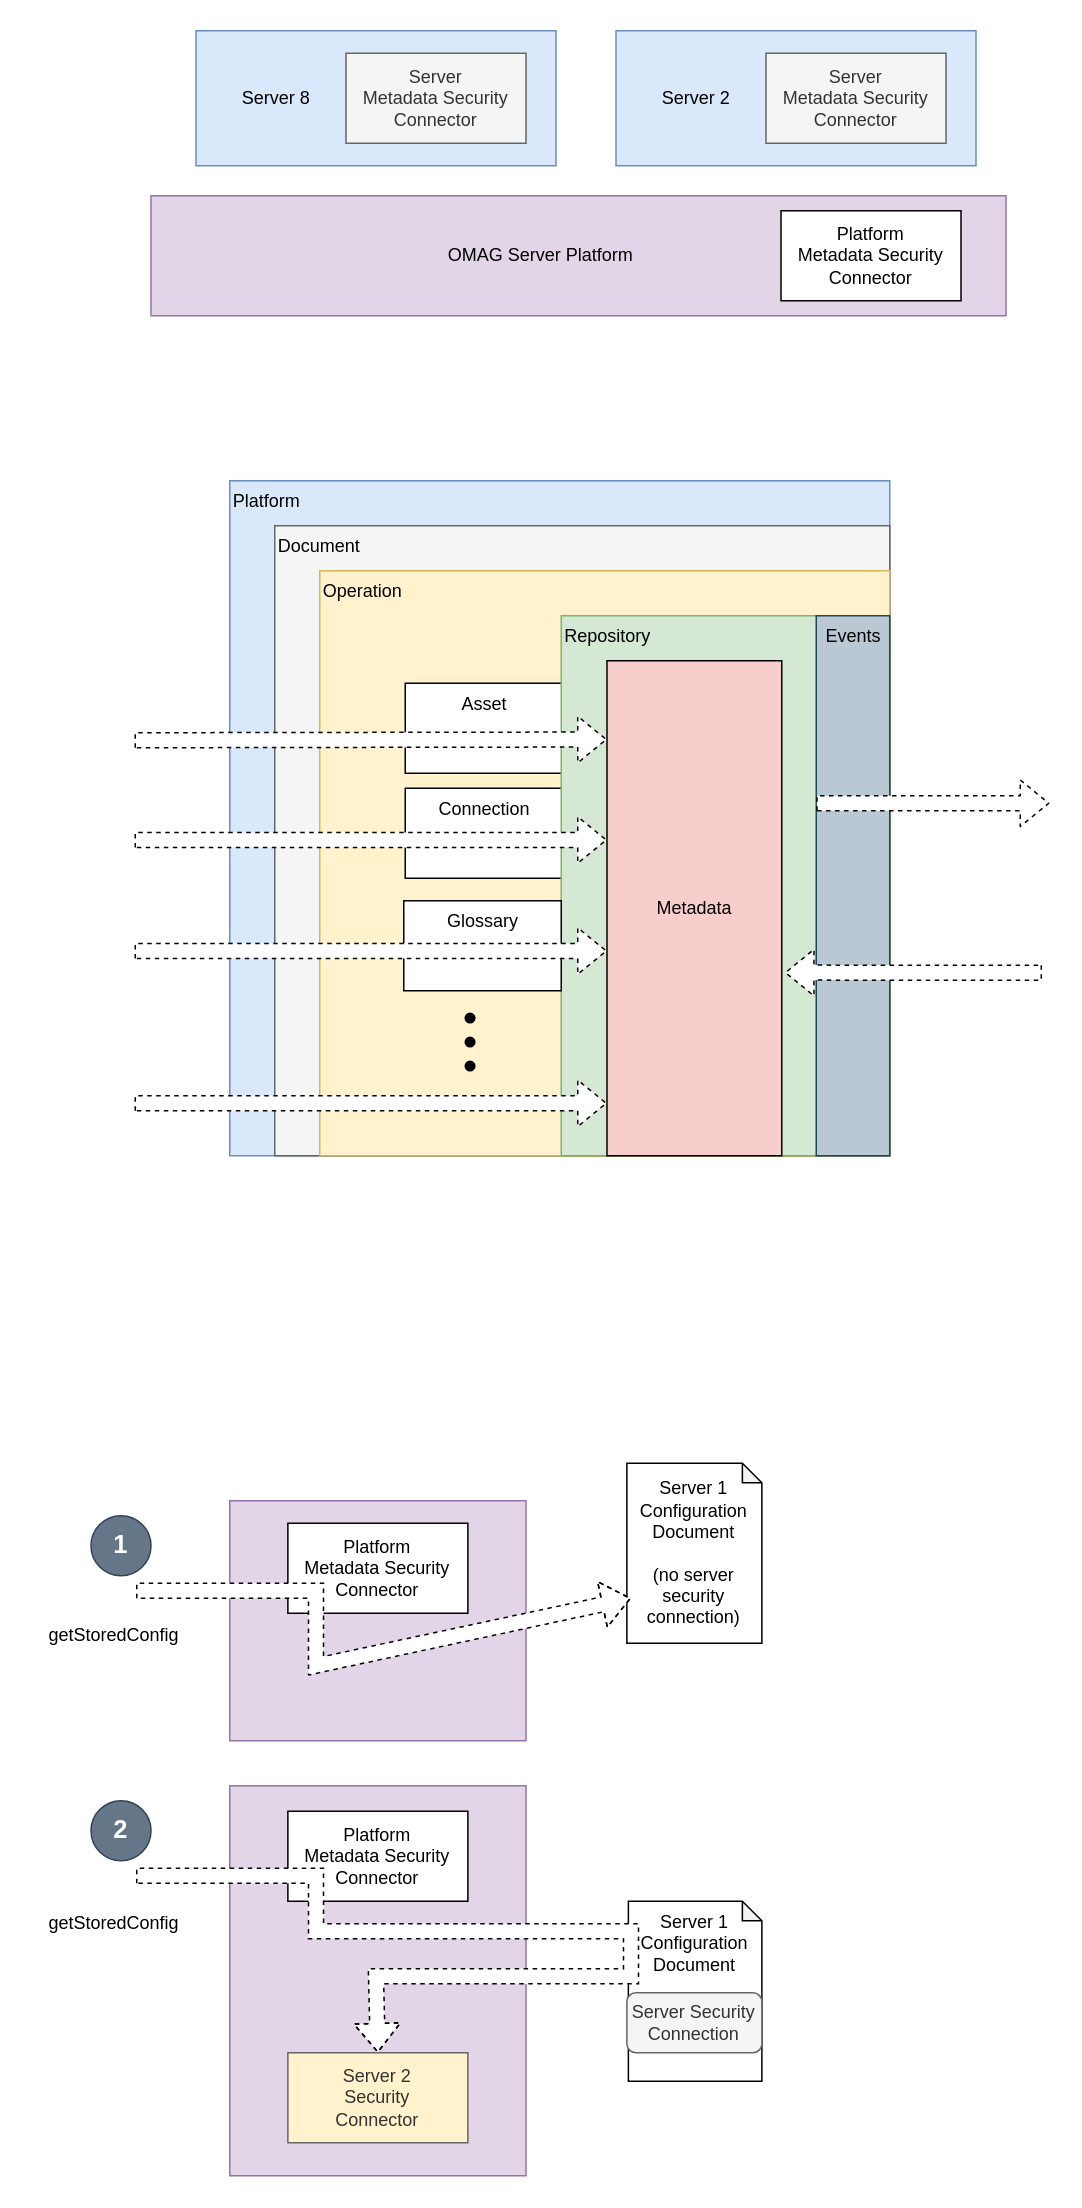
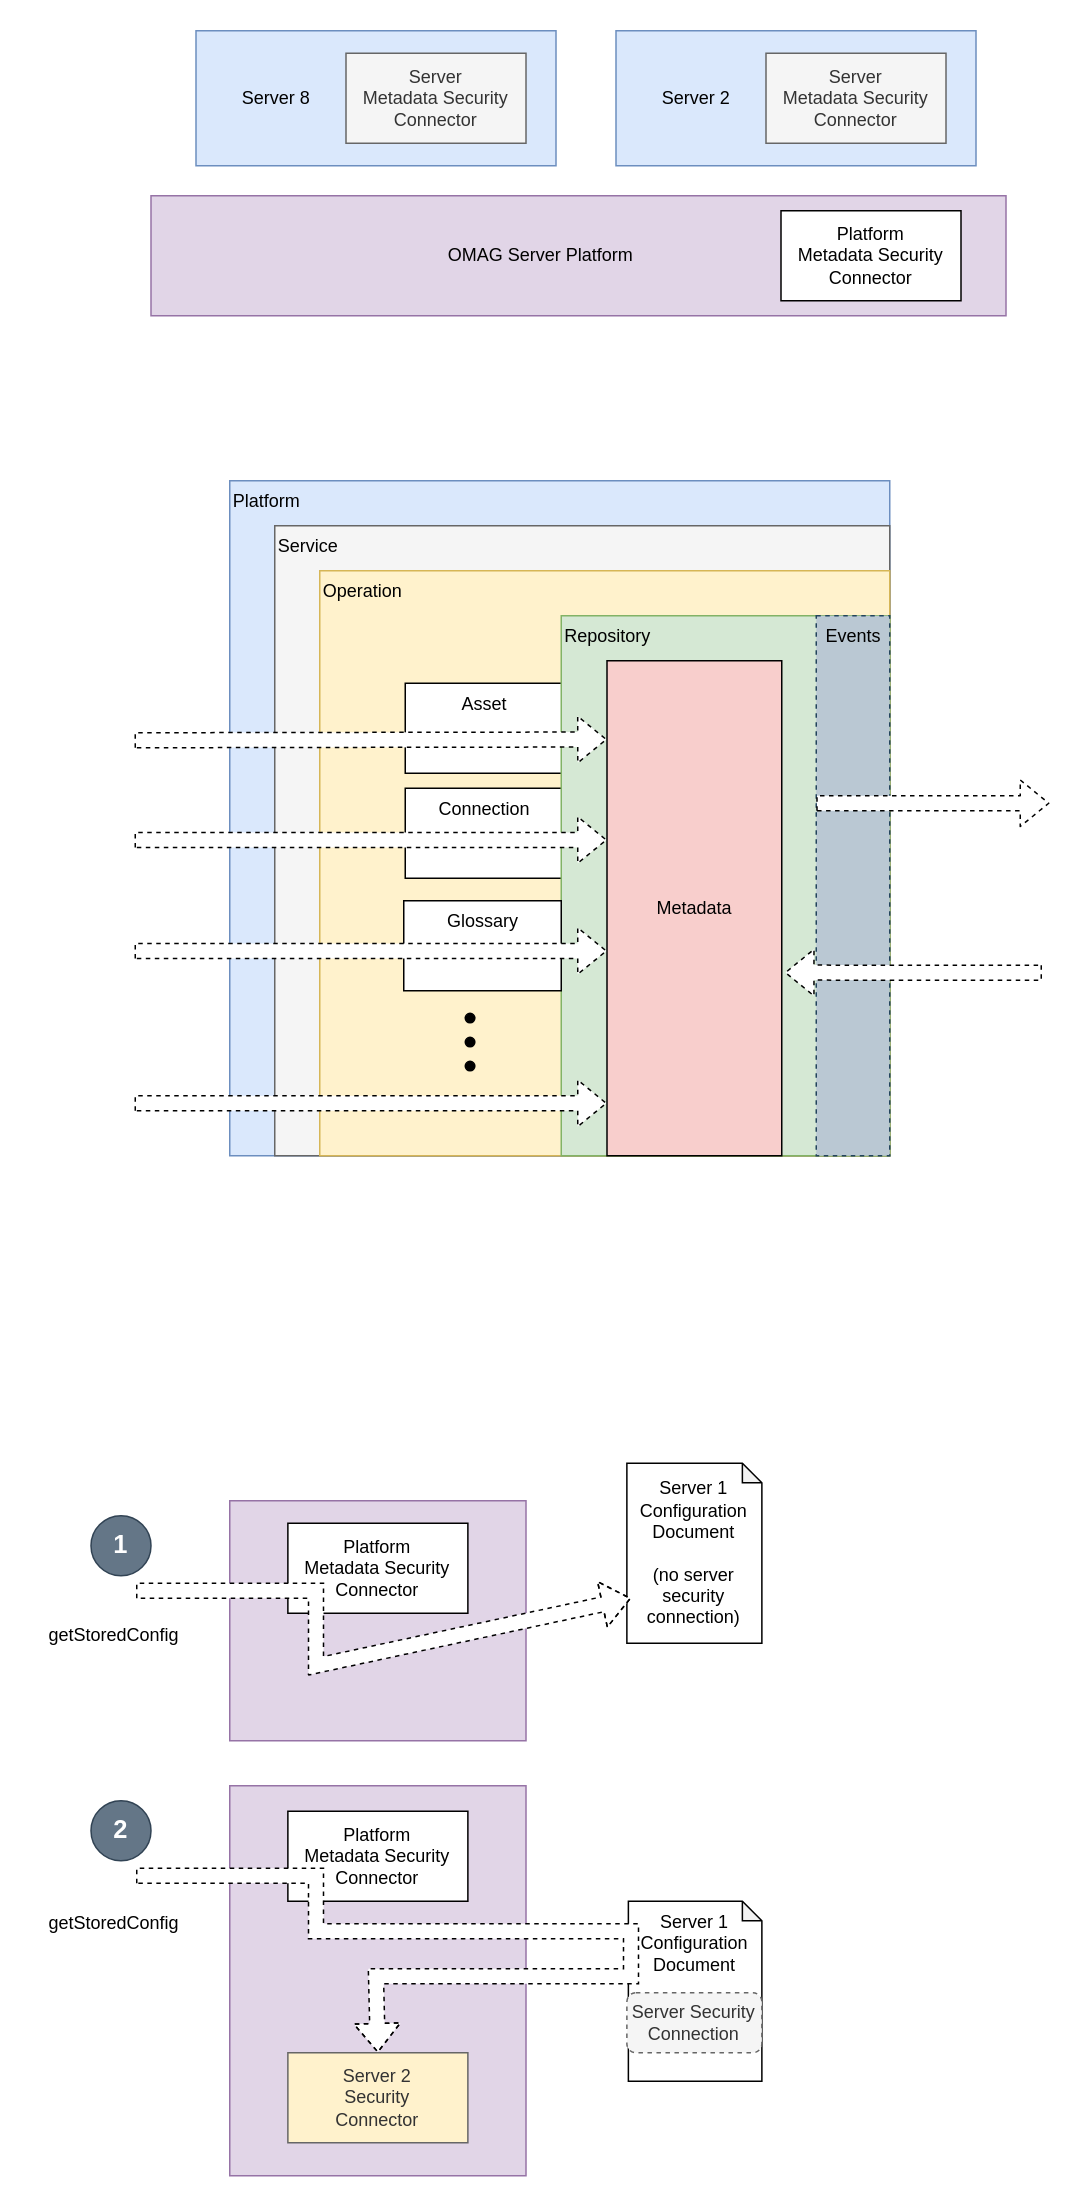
node "Document": label "Document" -> "Service"
node "Events": style solid -> dashed
node "Server Security Connection": style solid -> dashed
